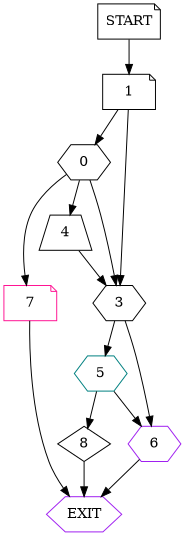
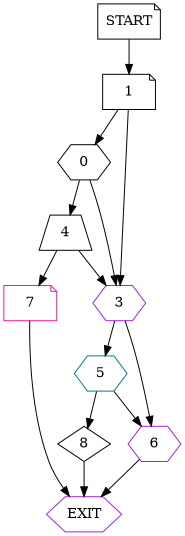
edge "0" -> "7": now "4" -> "7"
node "3": color black -> purple
